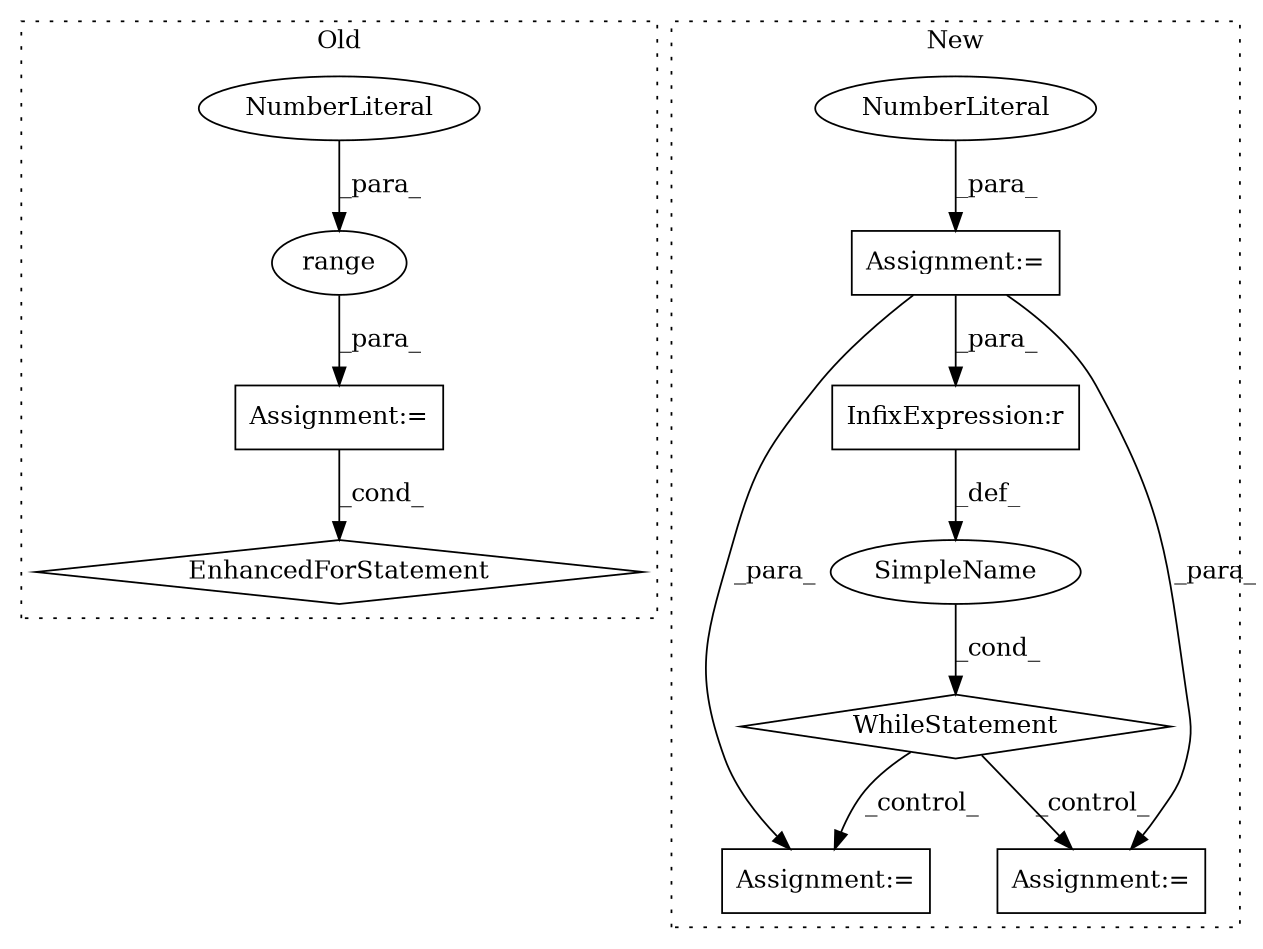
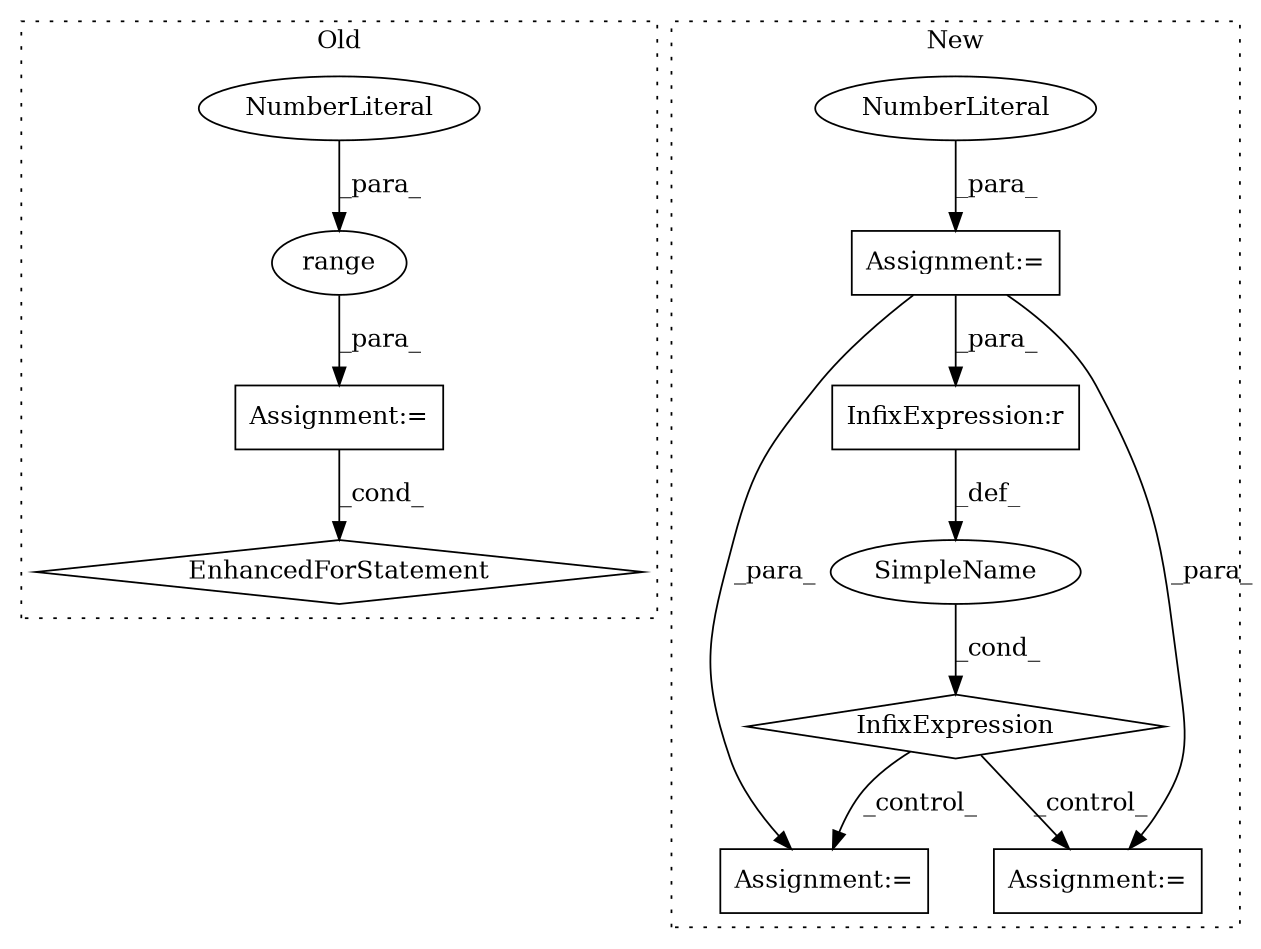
node "WhileStatement": label "WhileStatement" -> "InfixExpression"
